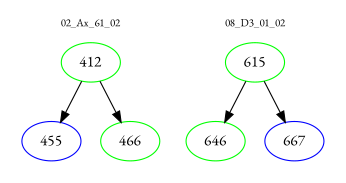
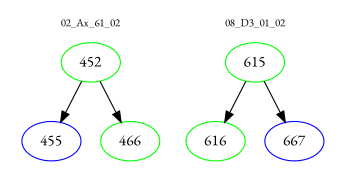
node "412": label "412" -> "452"
node "646": label "646" -> "616"
